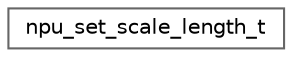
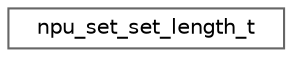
node "npu_set_scale_length_t": label "npu_set_scale_length_t" -> "npu_set_set_length_t"
